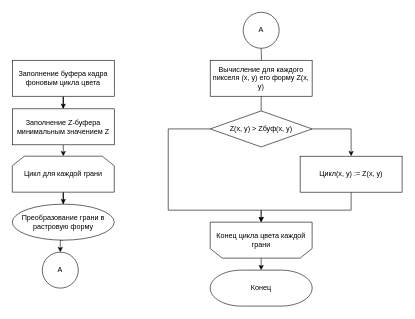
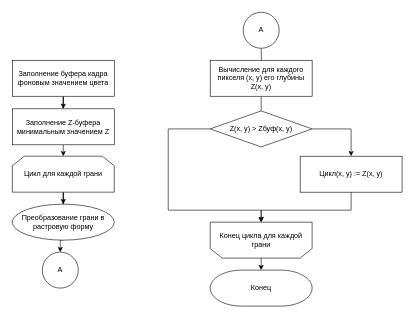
node "Заполнение буфера кадра фоновым цикла цвета": label "Заполнение буфера кадра фоновым цикла цвета" -> "Заполнение буфера кадра фоновым значением цвета"
node "Вычисление для каждого пикселя (x, y) его форму Z(x, y)": label "Вычисление для каждого пикселя (x, y) его форму Z(x, y)" -> "Вычисление для каждого пикселя (x, y) его глубины Z(x, y)"
node "Конец цикла цвета каждой грани": label "Конец цикла цвета каждой грани" -> "Конец цикла для каждой грани"
